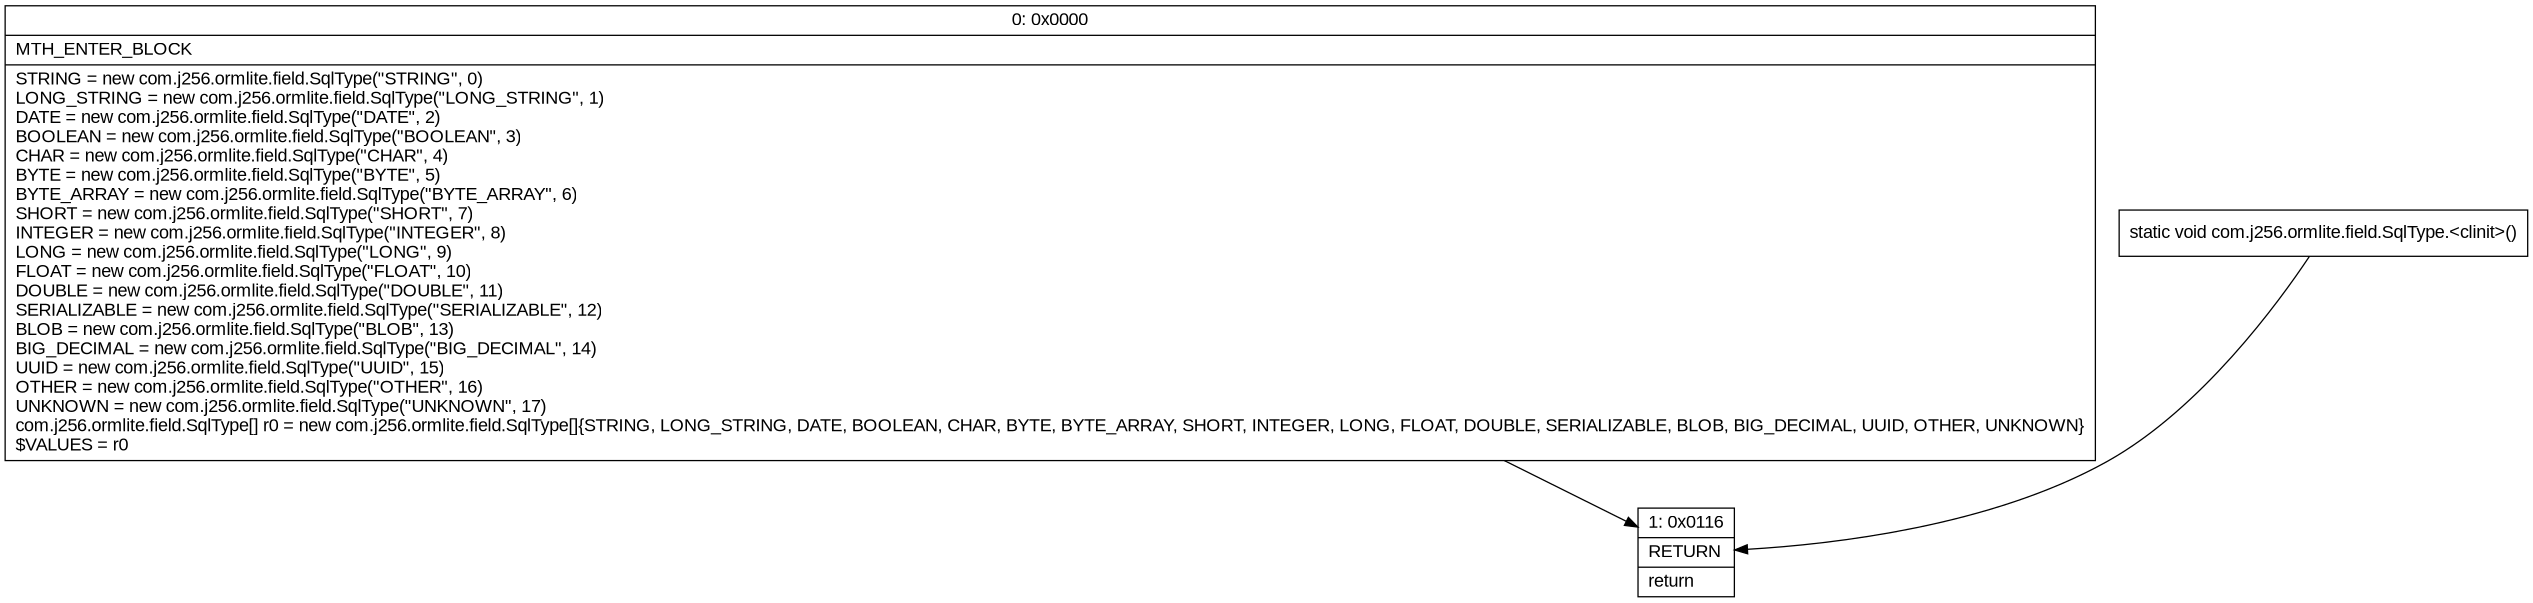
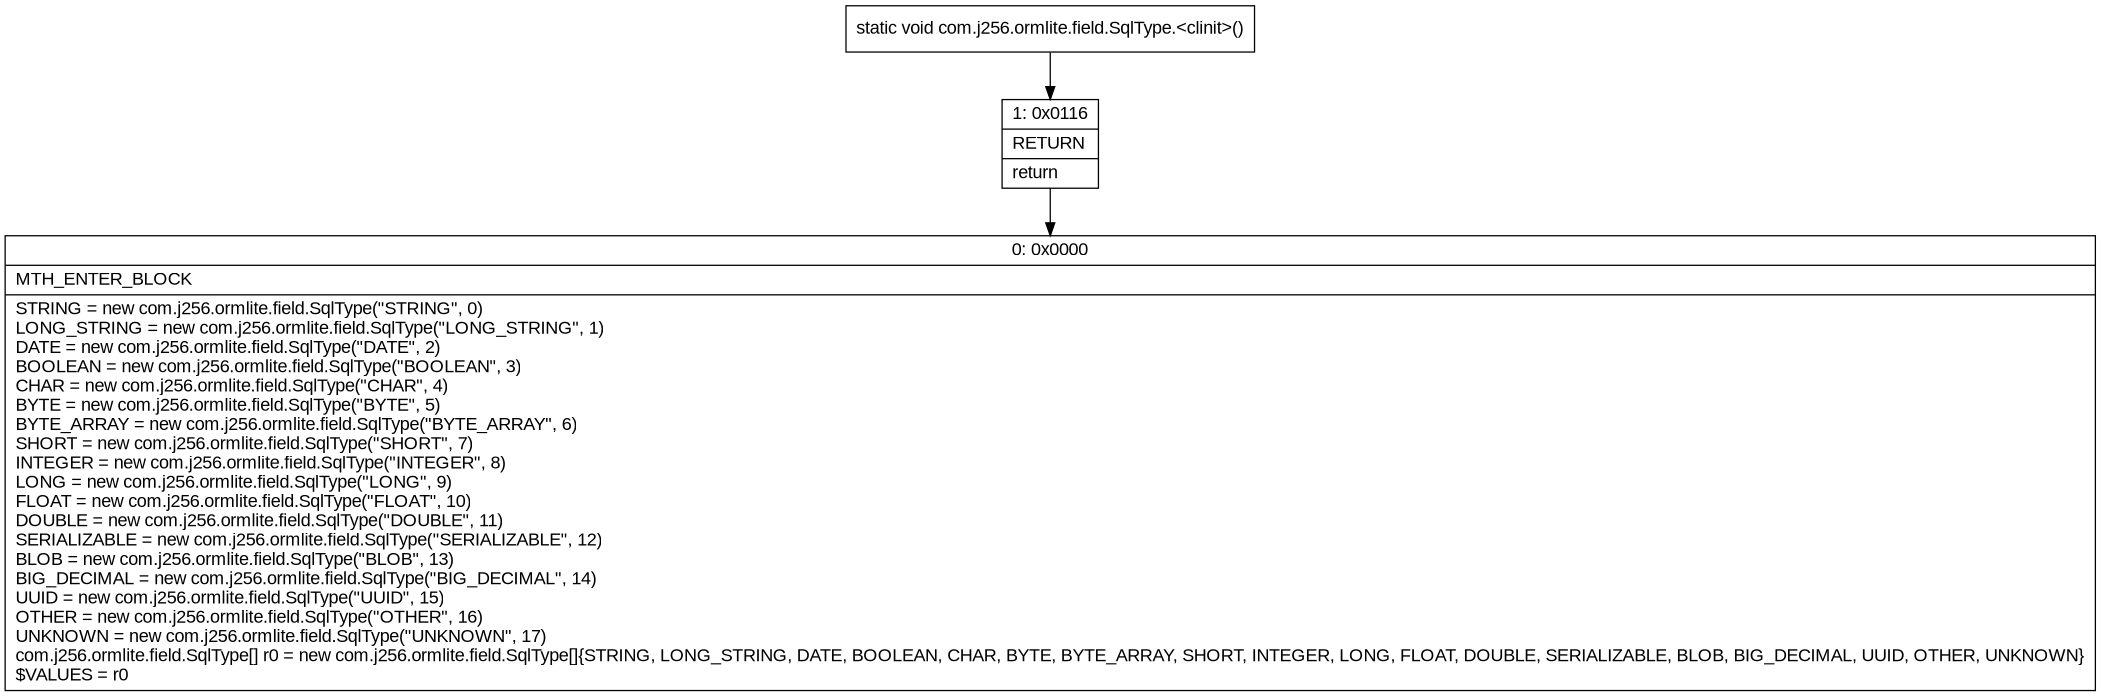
edge "0: 0x0000" -> "1: 0x0116": reversed
